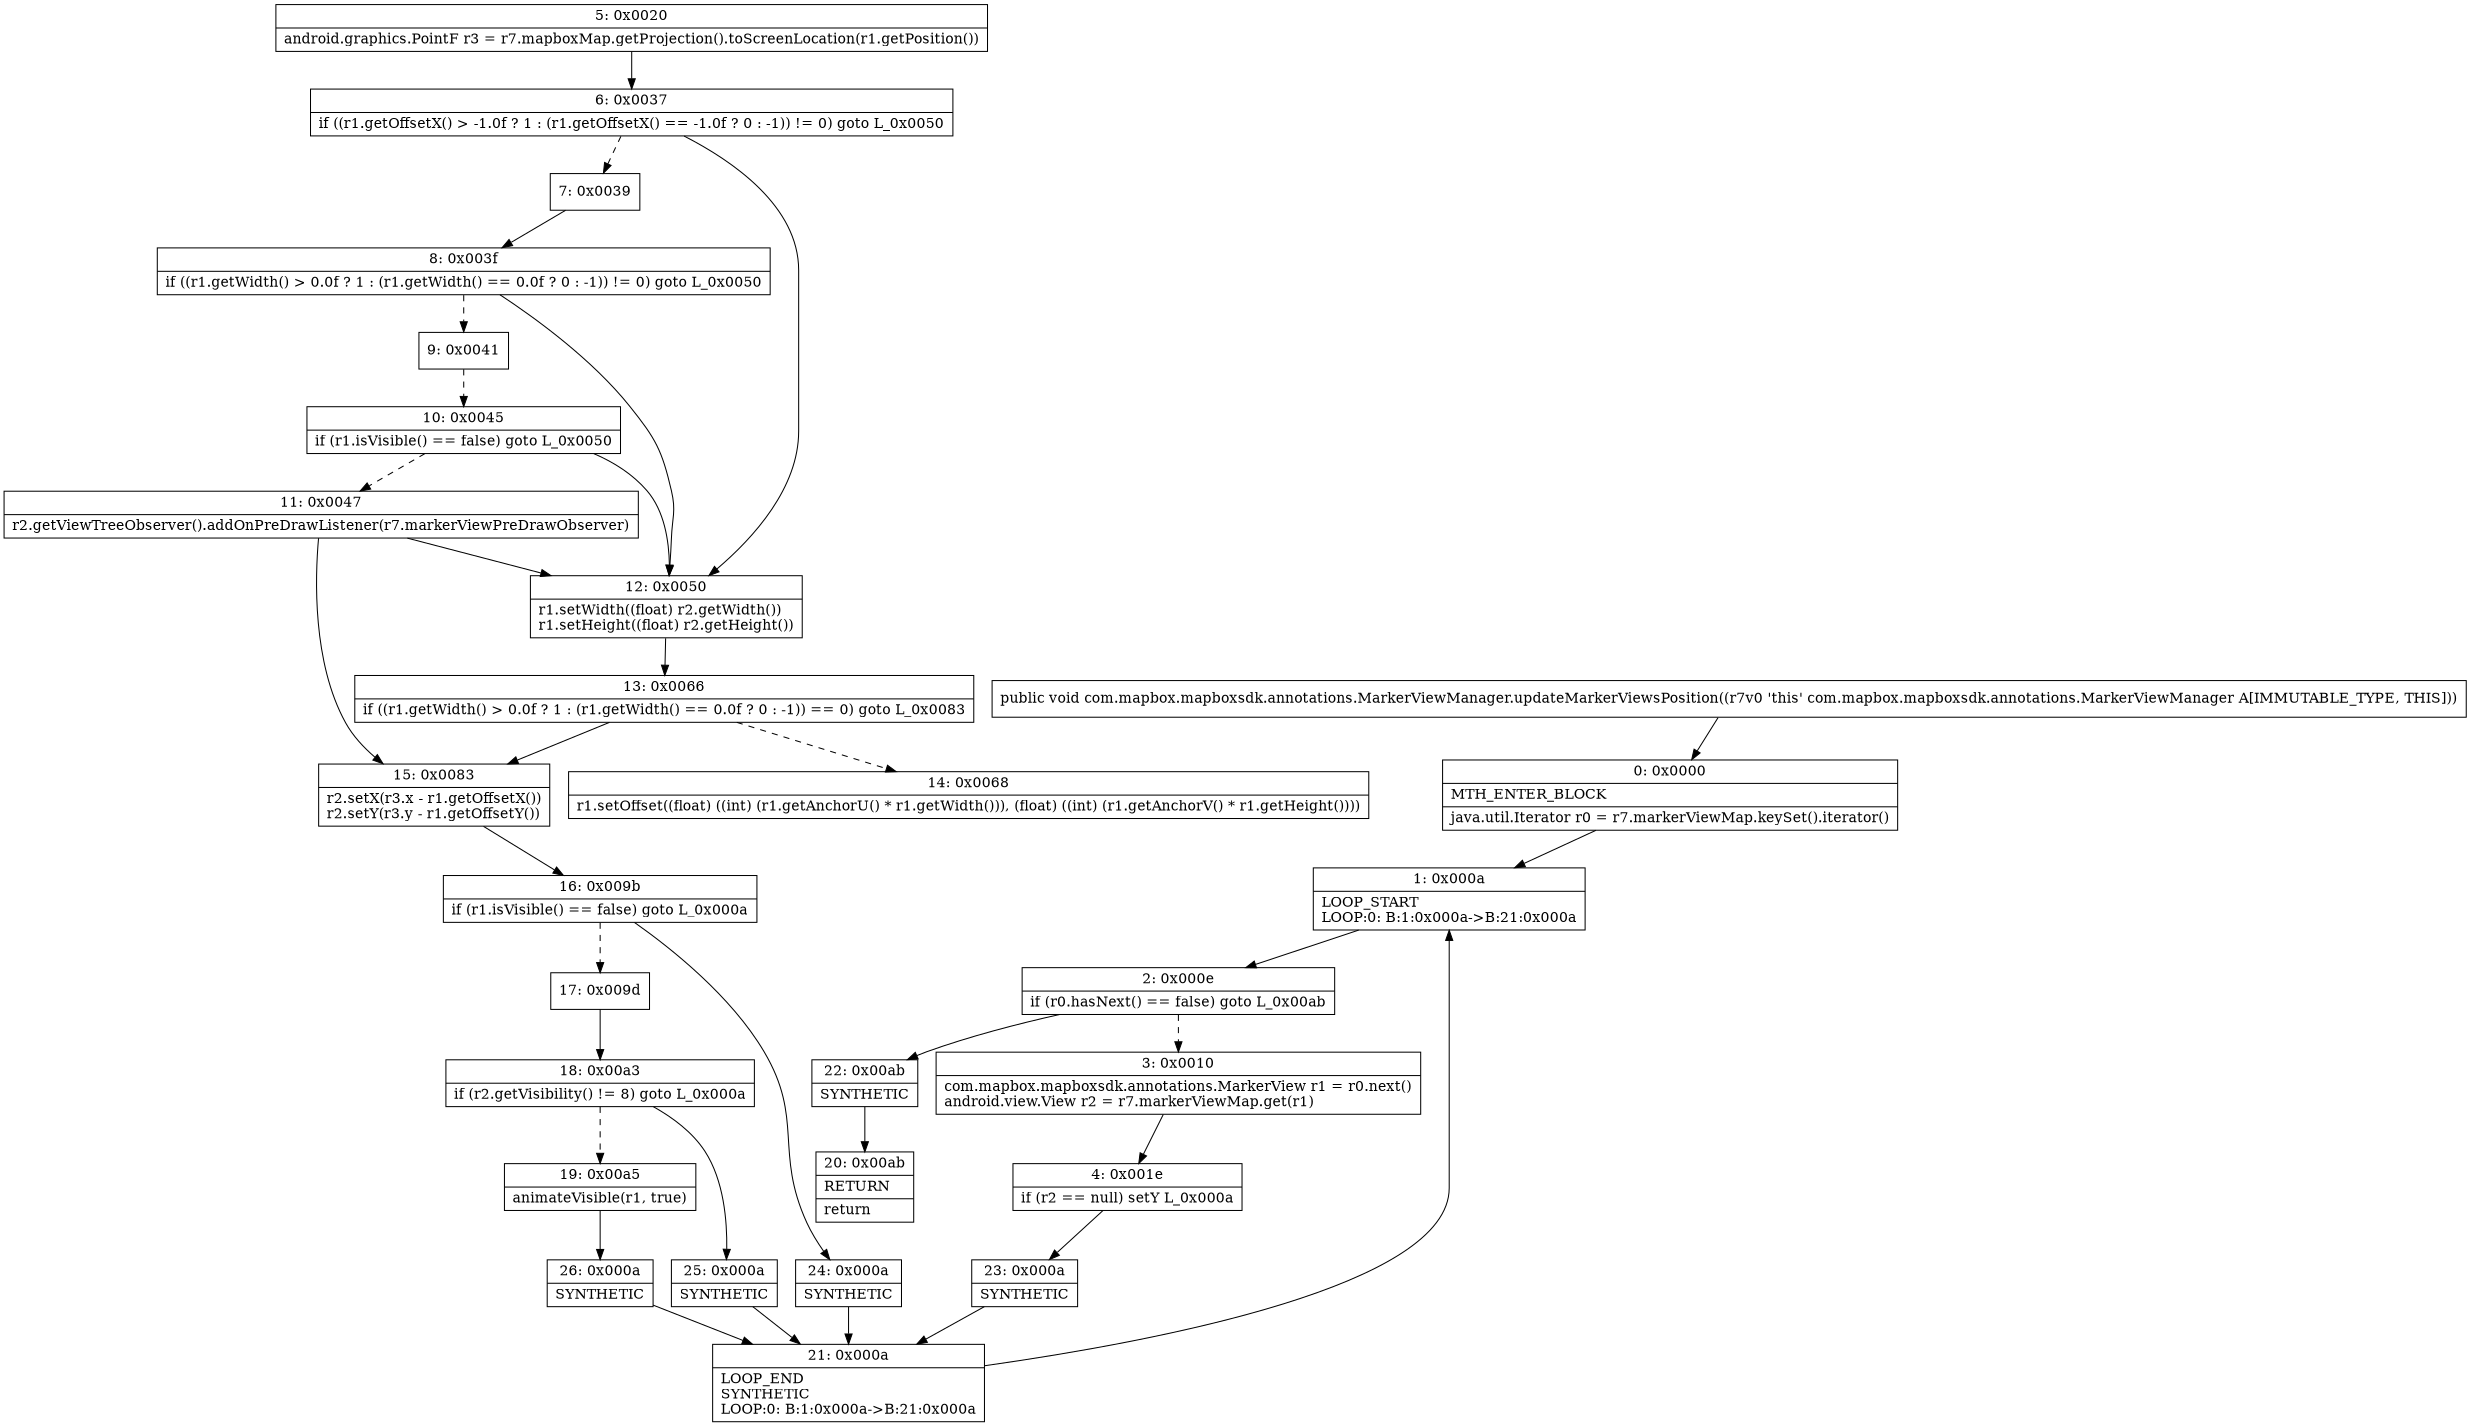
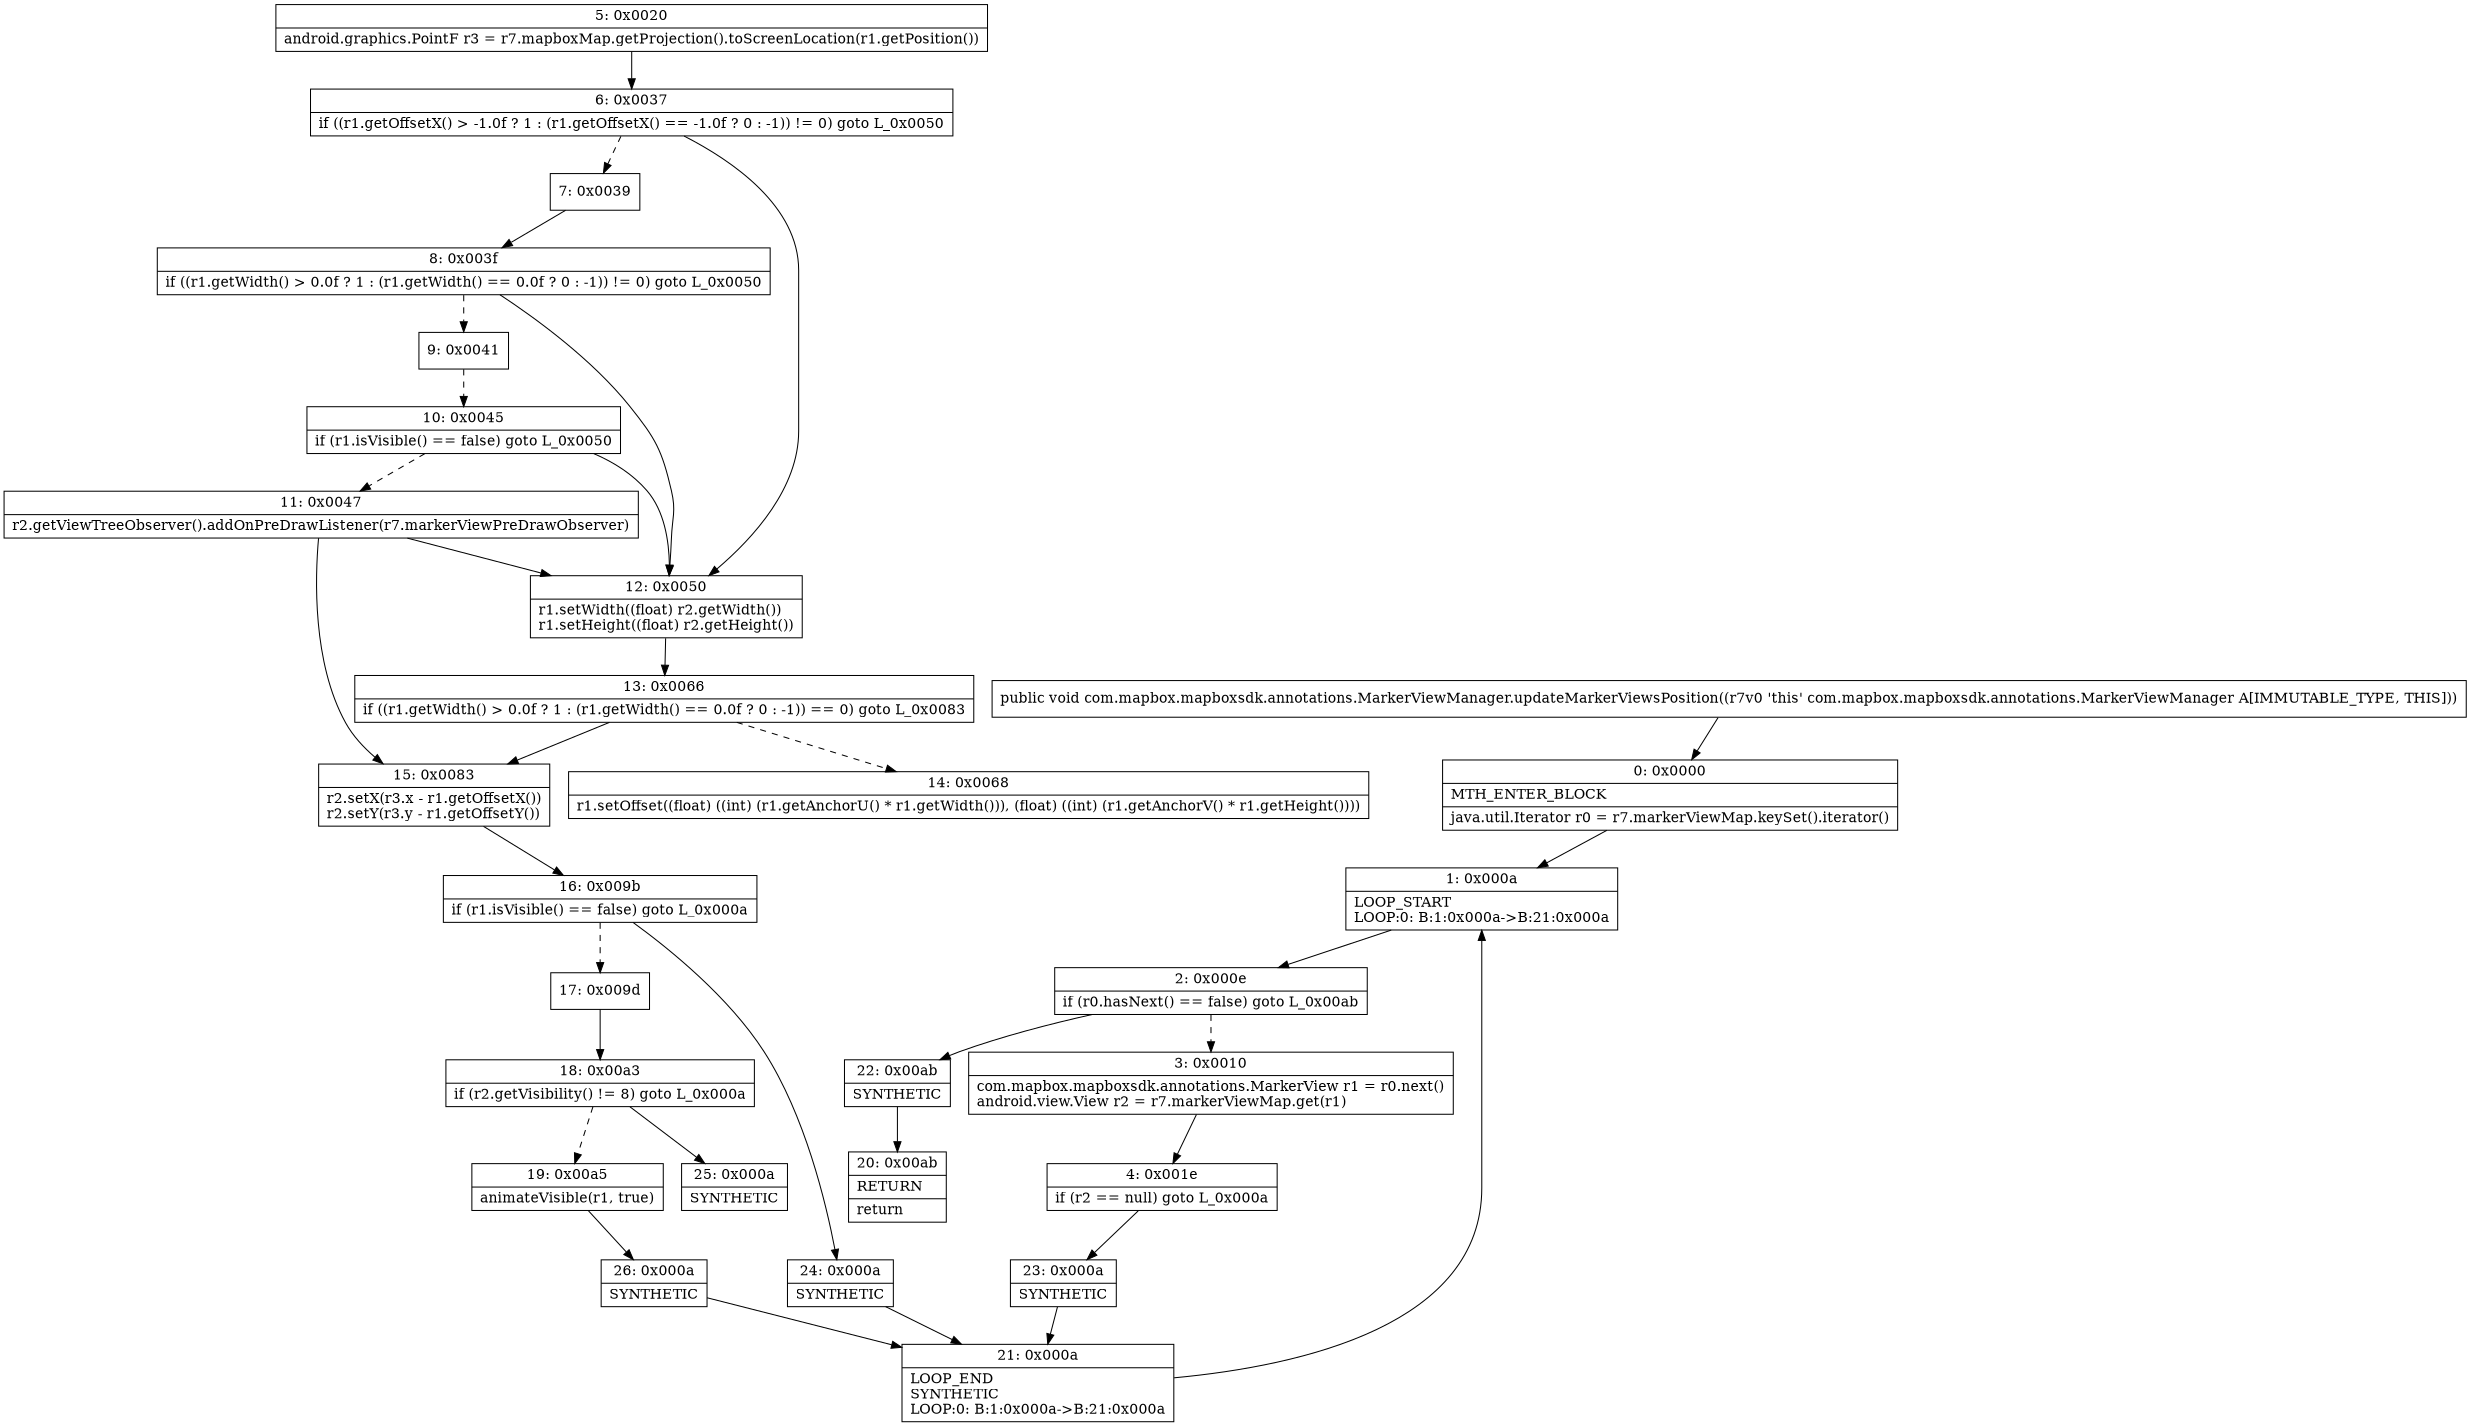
node "4: 0x001e": text "if (r2 == null) setY L_0x000a" -> "if (r2 == null) goto L_0x000a"
edge "25: 0x000a" -> "21: 0x000a": removed
